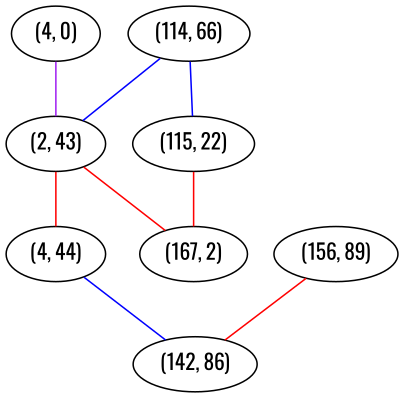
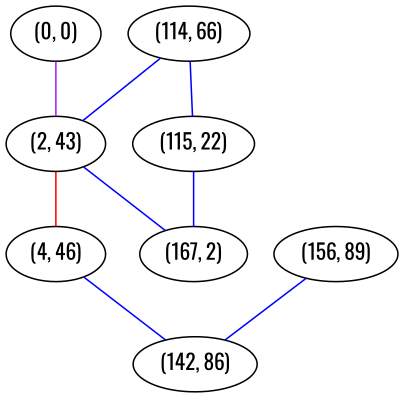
node "(4, 0)": label "(4, 0)" -> "(0, 0)"
edge "(2, 43)" -- "(167, 2)": color red -> blue
edge "(115, 22)" -- "(167, 2)": color red -> blue
node "(4, 44)": label "(4, 44)" -> "(4, 46)"
edge "(156, 89)" -- "(142, 86)": color red -> blue
